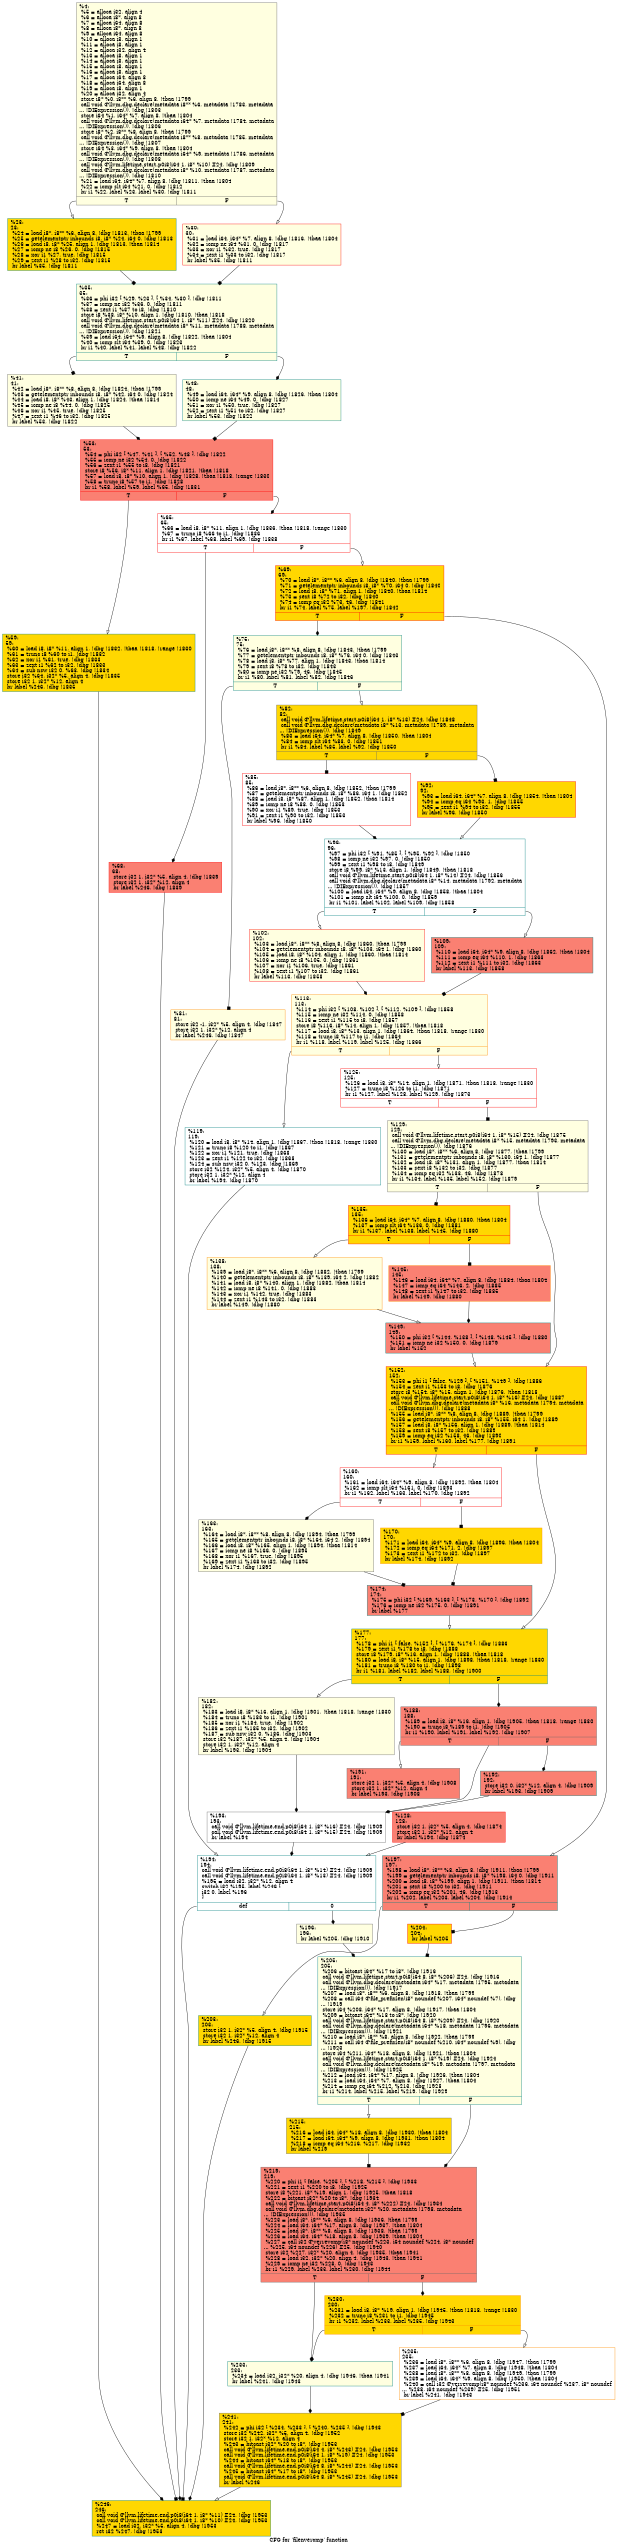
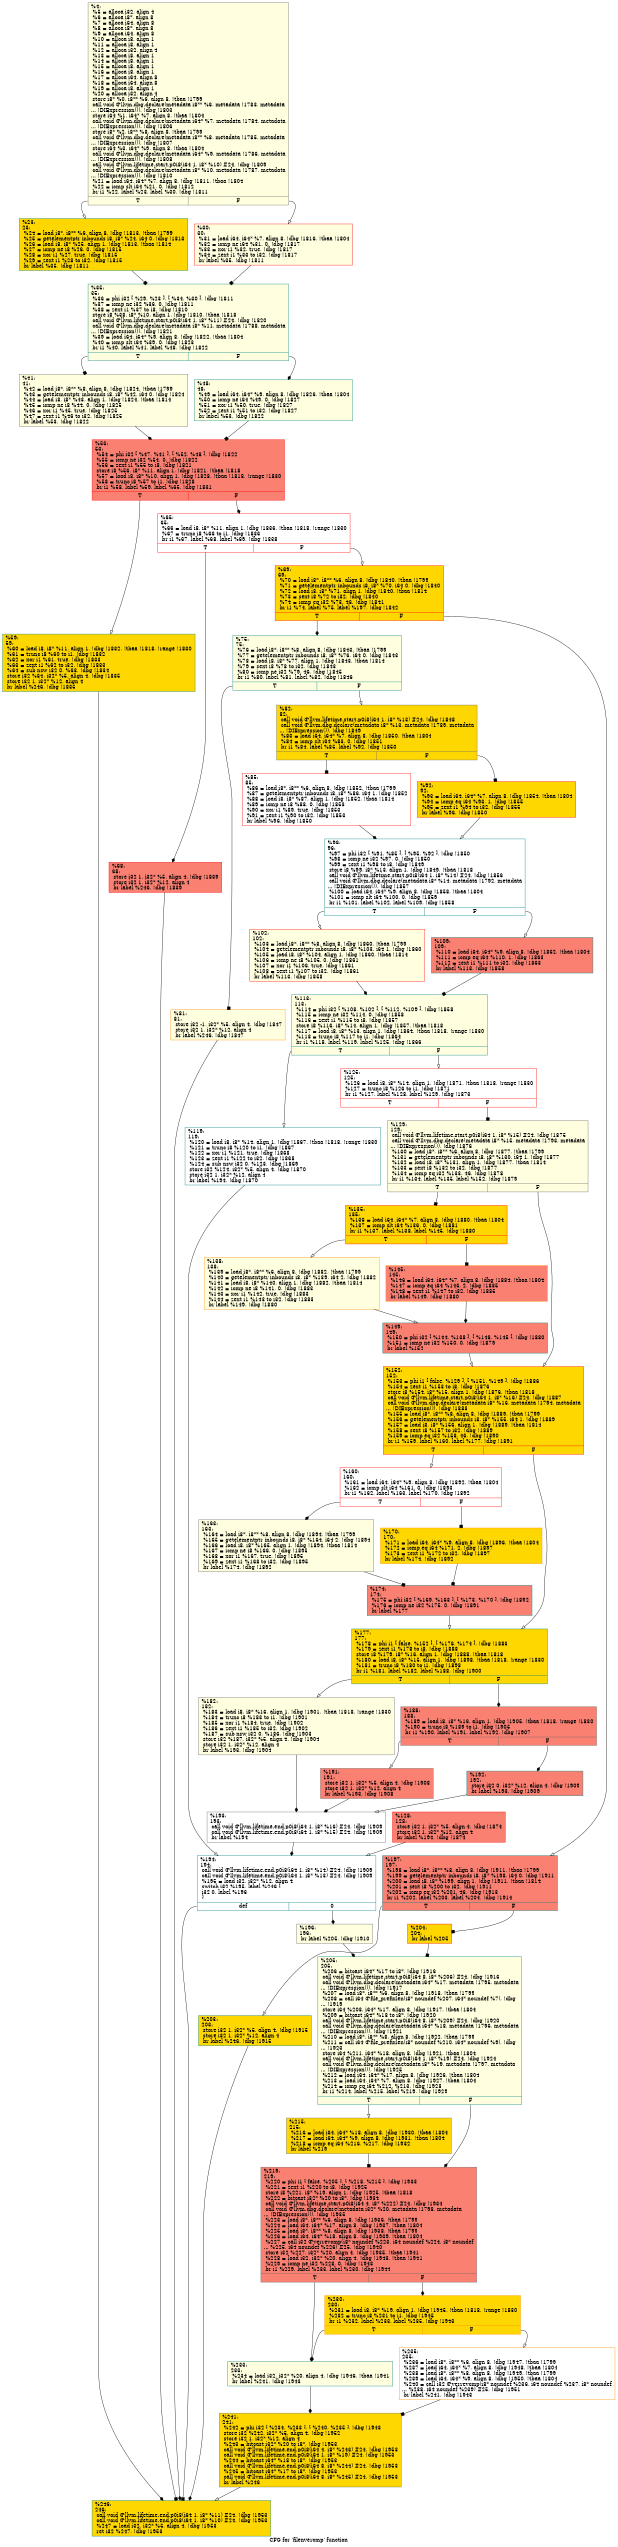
node "%113:": color darkorange -> teal
edge "%188:" -> "%193:": now "%191:" -> "%193:"
